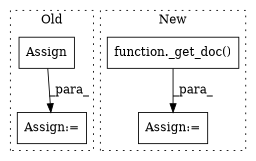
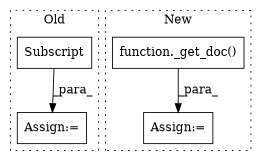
node "Assign": label "Assign" -> "Subscript"
